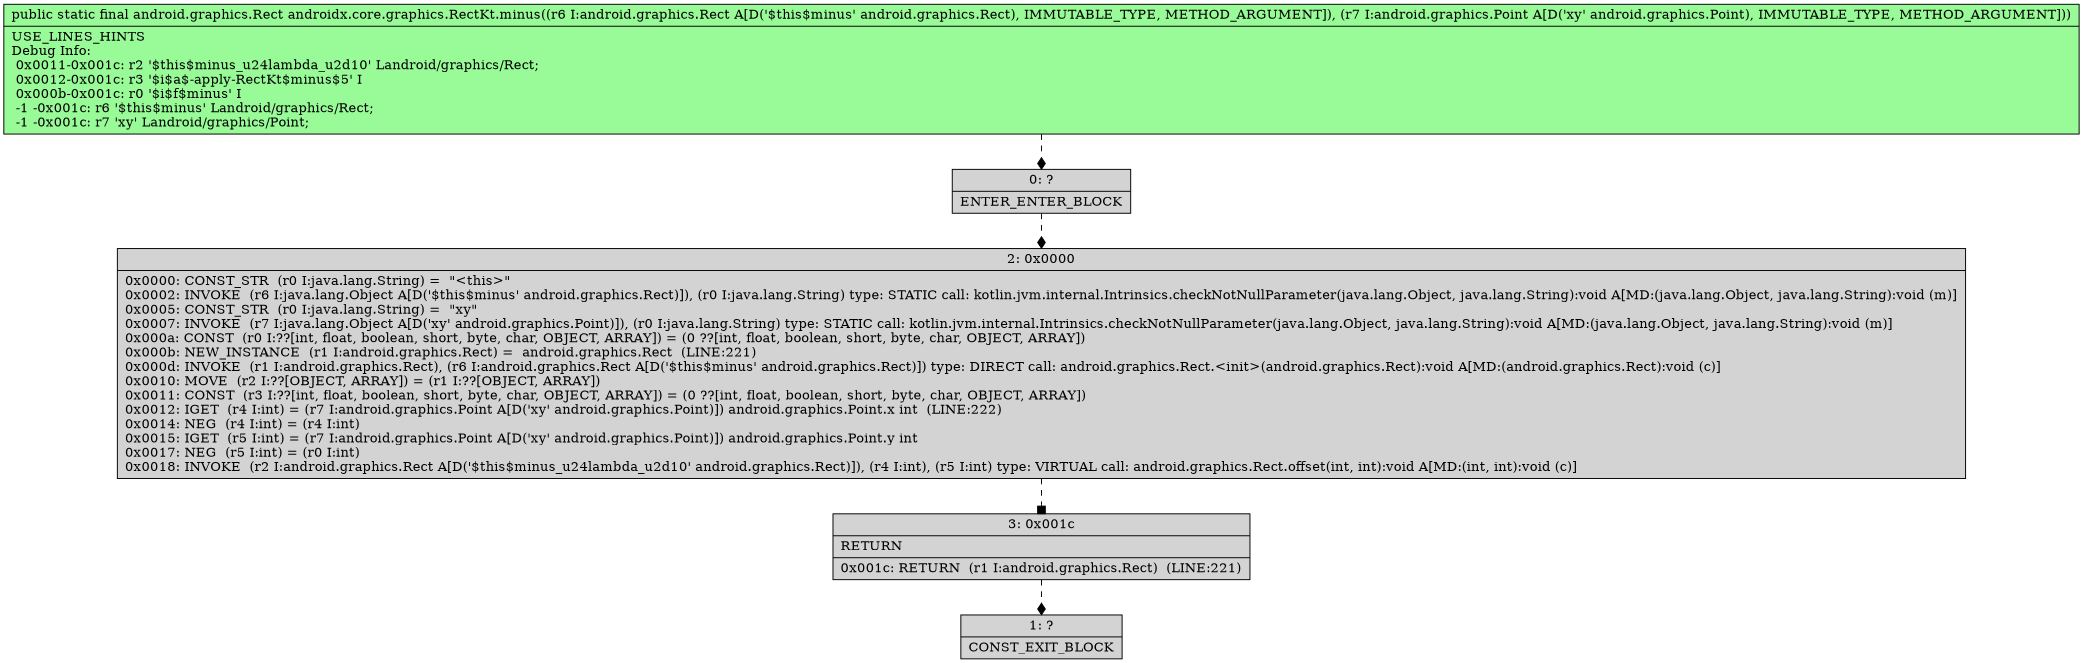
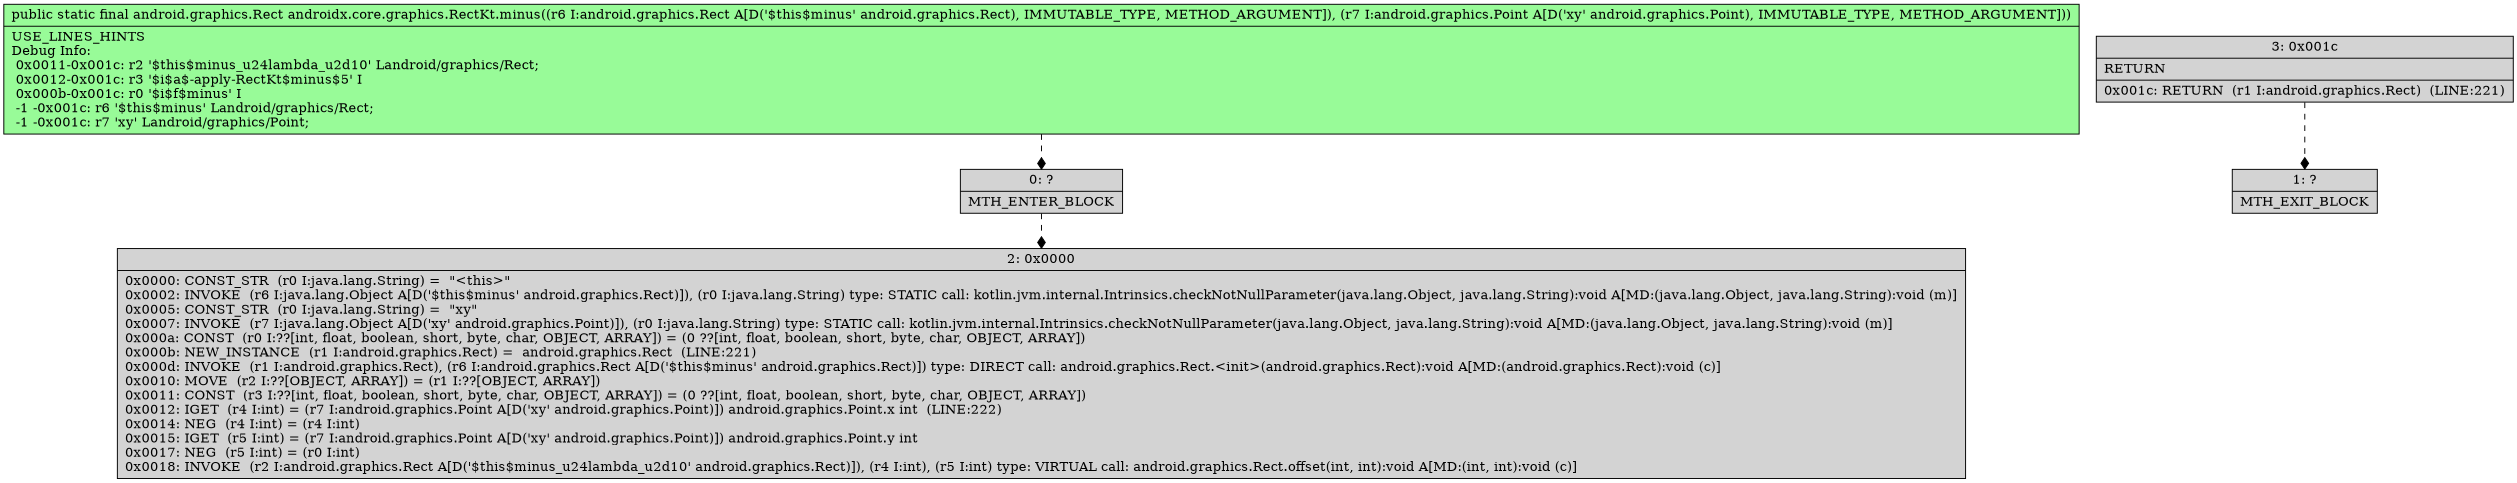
node "0: ?": text "ENTER_ENTER_BLOCK" -> "MTH_ENTER_BLOCK"
edge "2: 0x0000" -> "3: 0x001c": removed
node "1: ?": text "CONST_EXIT_BLOCK" -> "MTH_EXIT_BLOCK"
